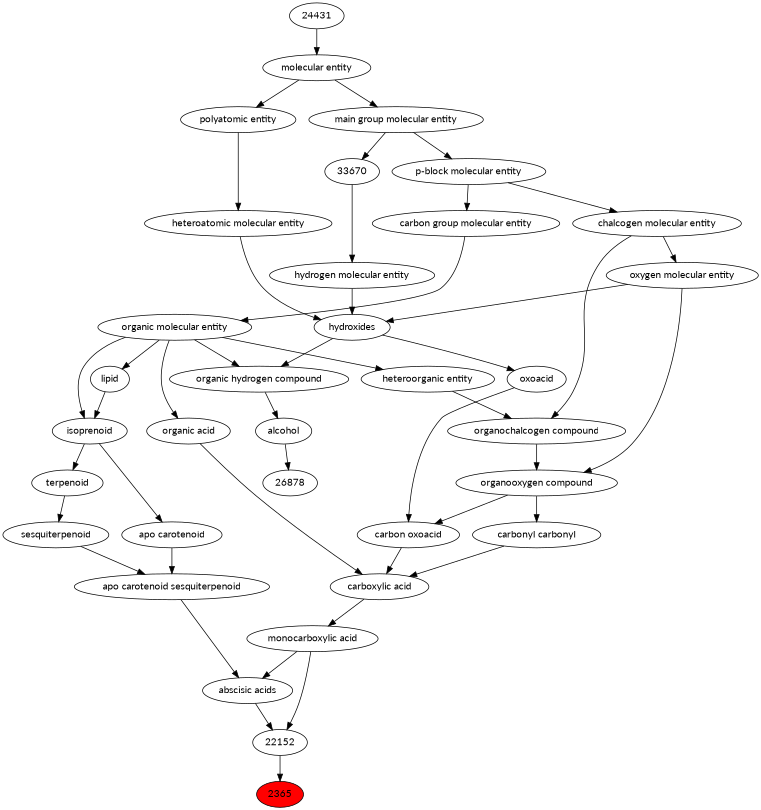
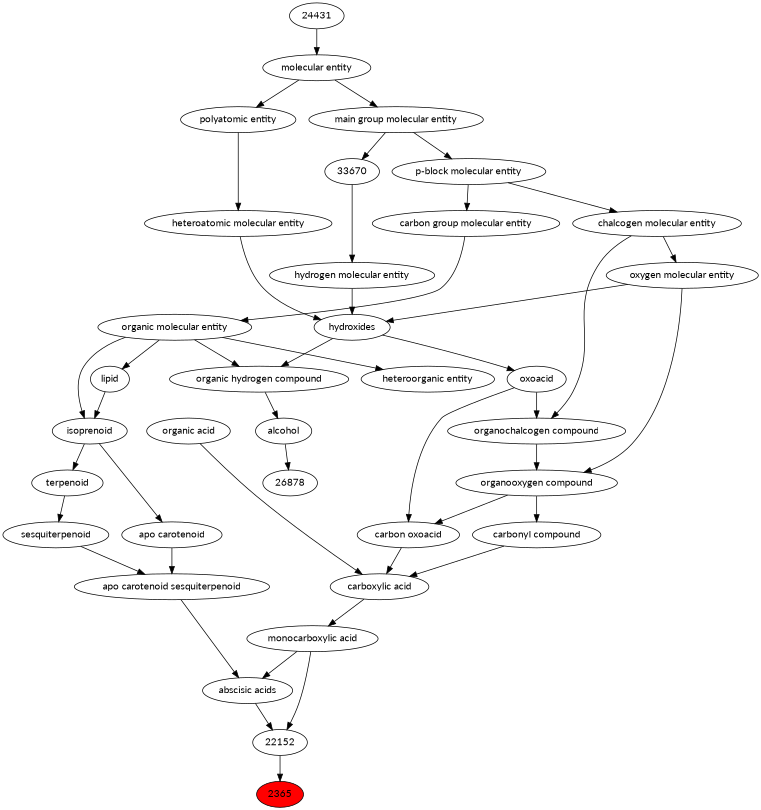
edge "organic molecular entity" -> "organic acid": removed
edge "heteroorganic entity" -> "organochalcogen compound": now "oxoacid" -> "organochalcogen compound"
node "carbonyl carbonyl": label "carbonyl carbonyl" -> "carbonyl compound"
